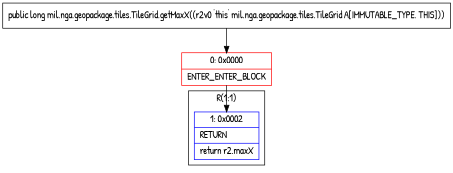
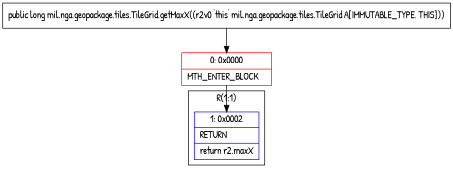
node "0: 0x0000": text "ENTER_ENTER_BLOCK" -> "MTH_ENTER_BLOCK"
